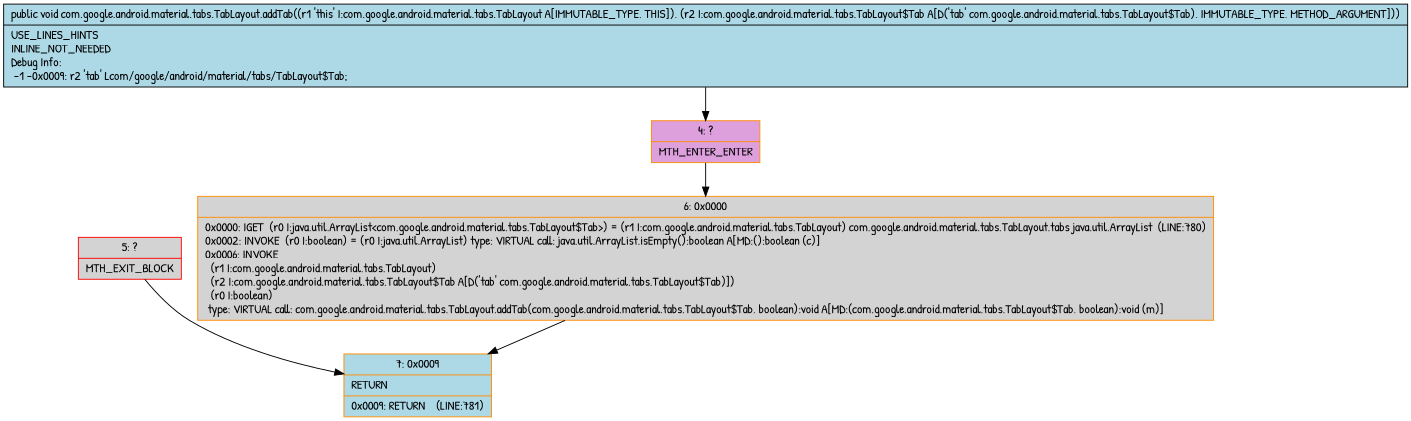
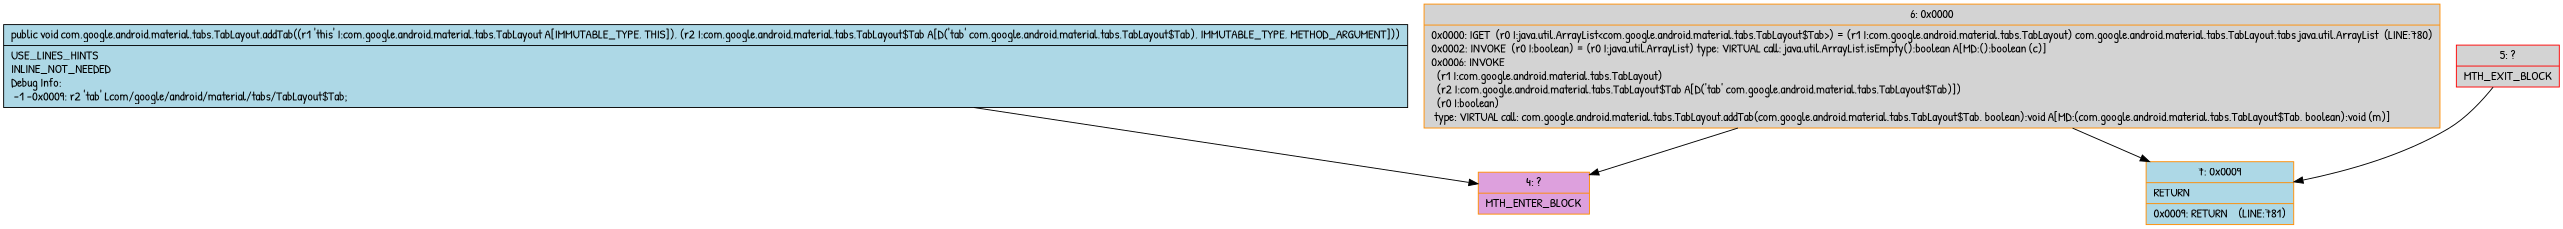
node "4: ?": text "MTH_ENTER_ENTER" -> "MTH_ENTER_BLOCK"
edge "4: ?" -> "6: 0x0000": reversed
